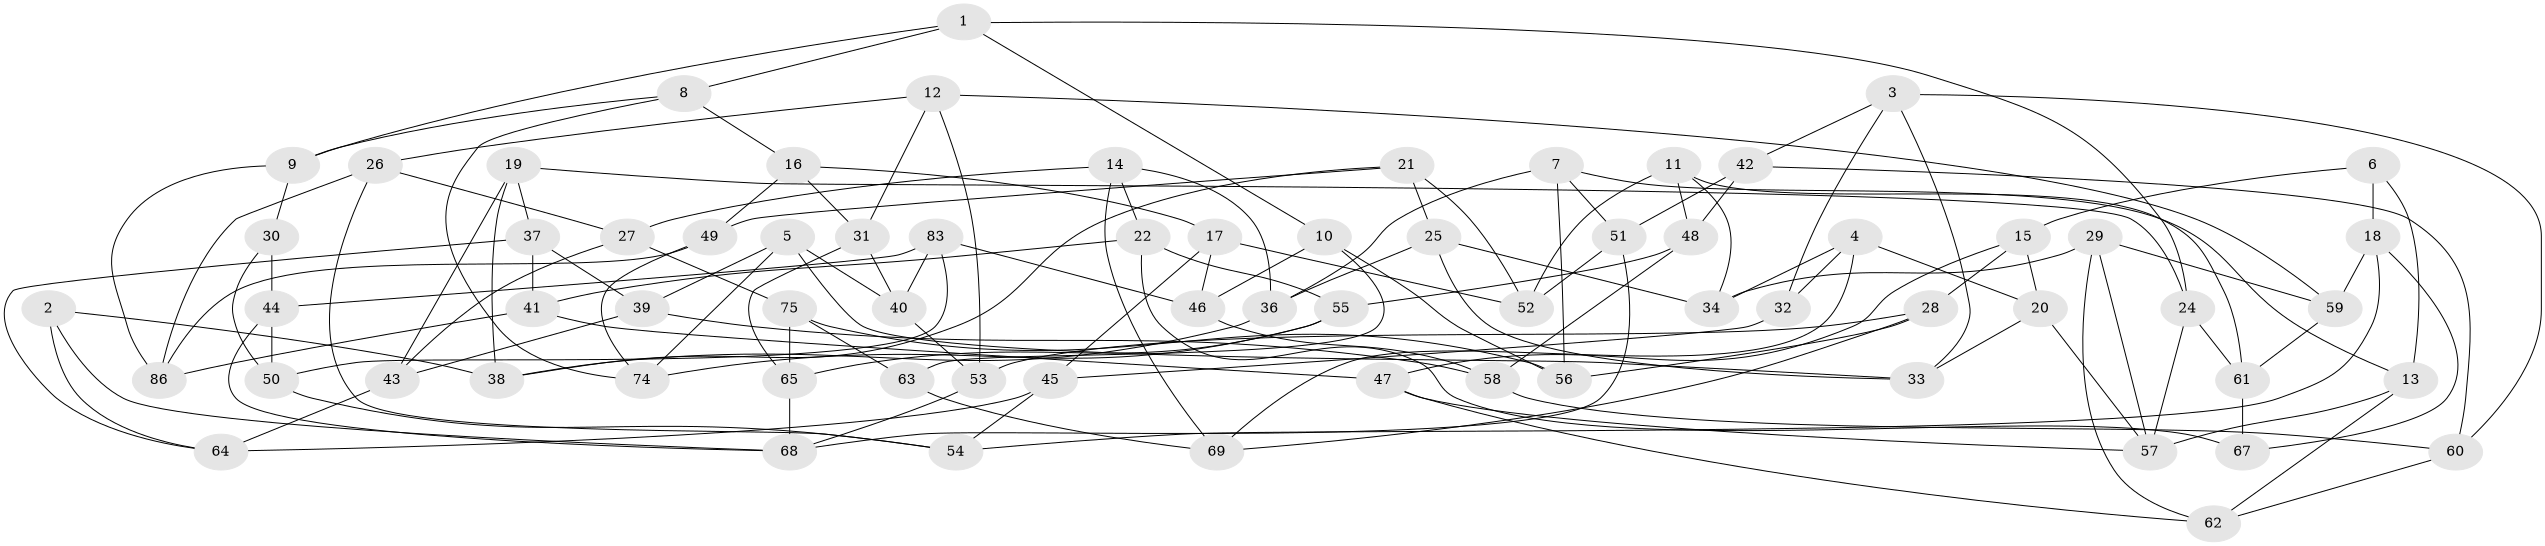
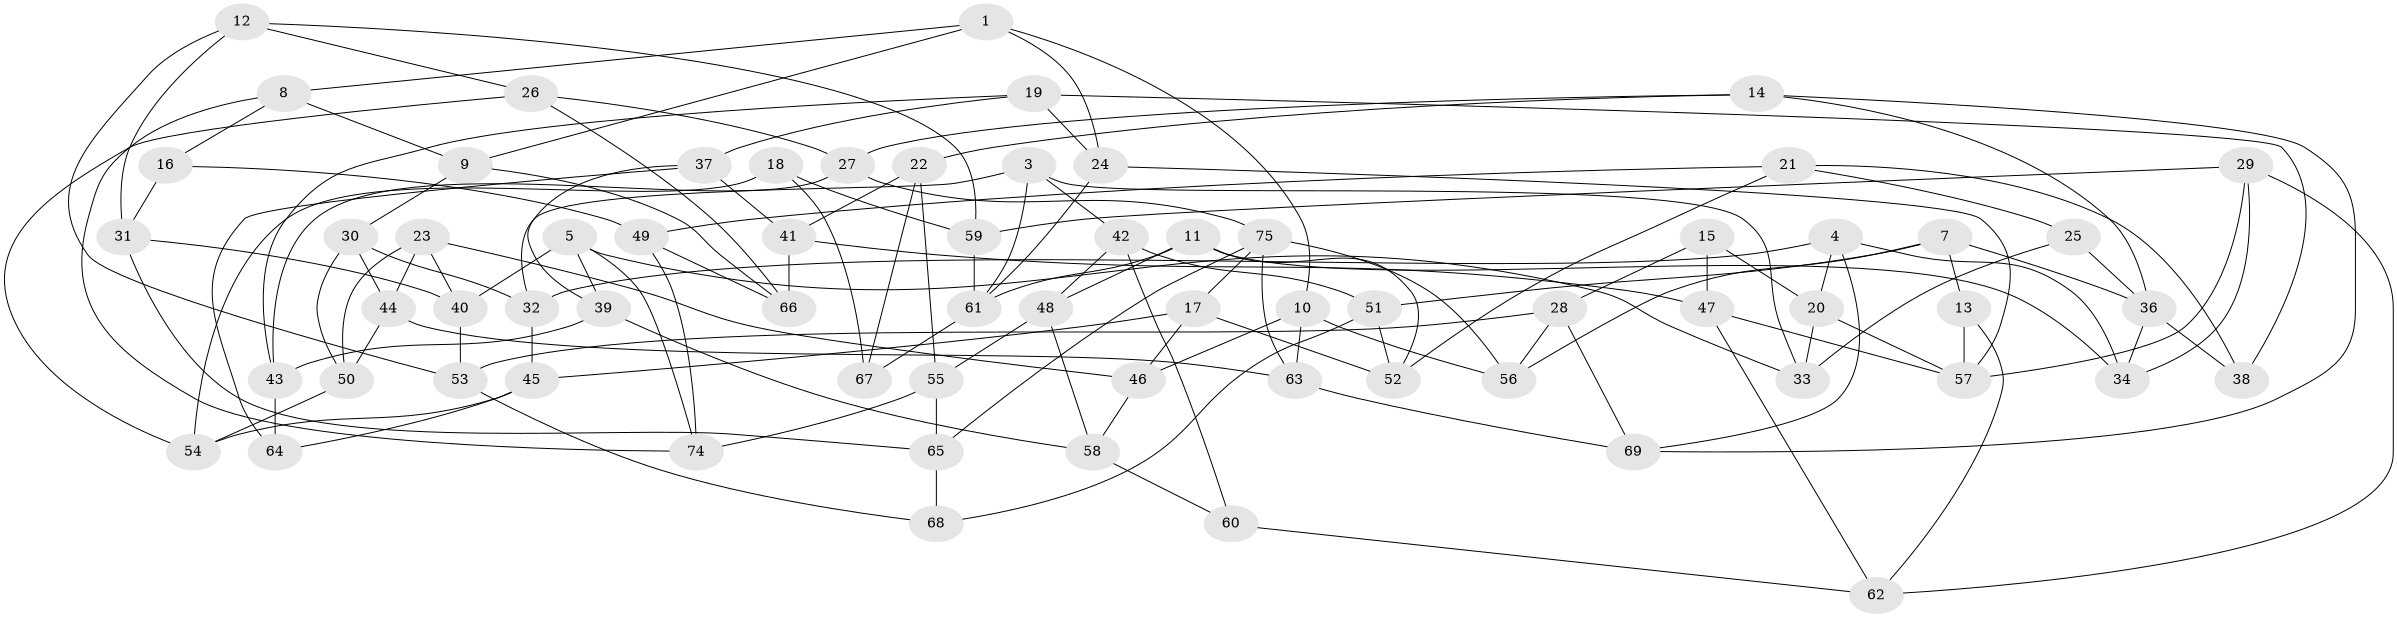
edge "3" -- "60": now "3" -- "61"
node "6": removed
edge "16" -- "17": now "75" -- "17"
node "83": label "83" -> "23"
edge "30" -- "32": added
edge "25" -- "34": now "36" -- "34"
node "2": removed
node "86": label "86" -> "66"
edge "44" -- "68": now "44" -- "63"
